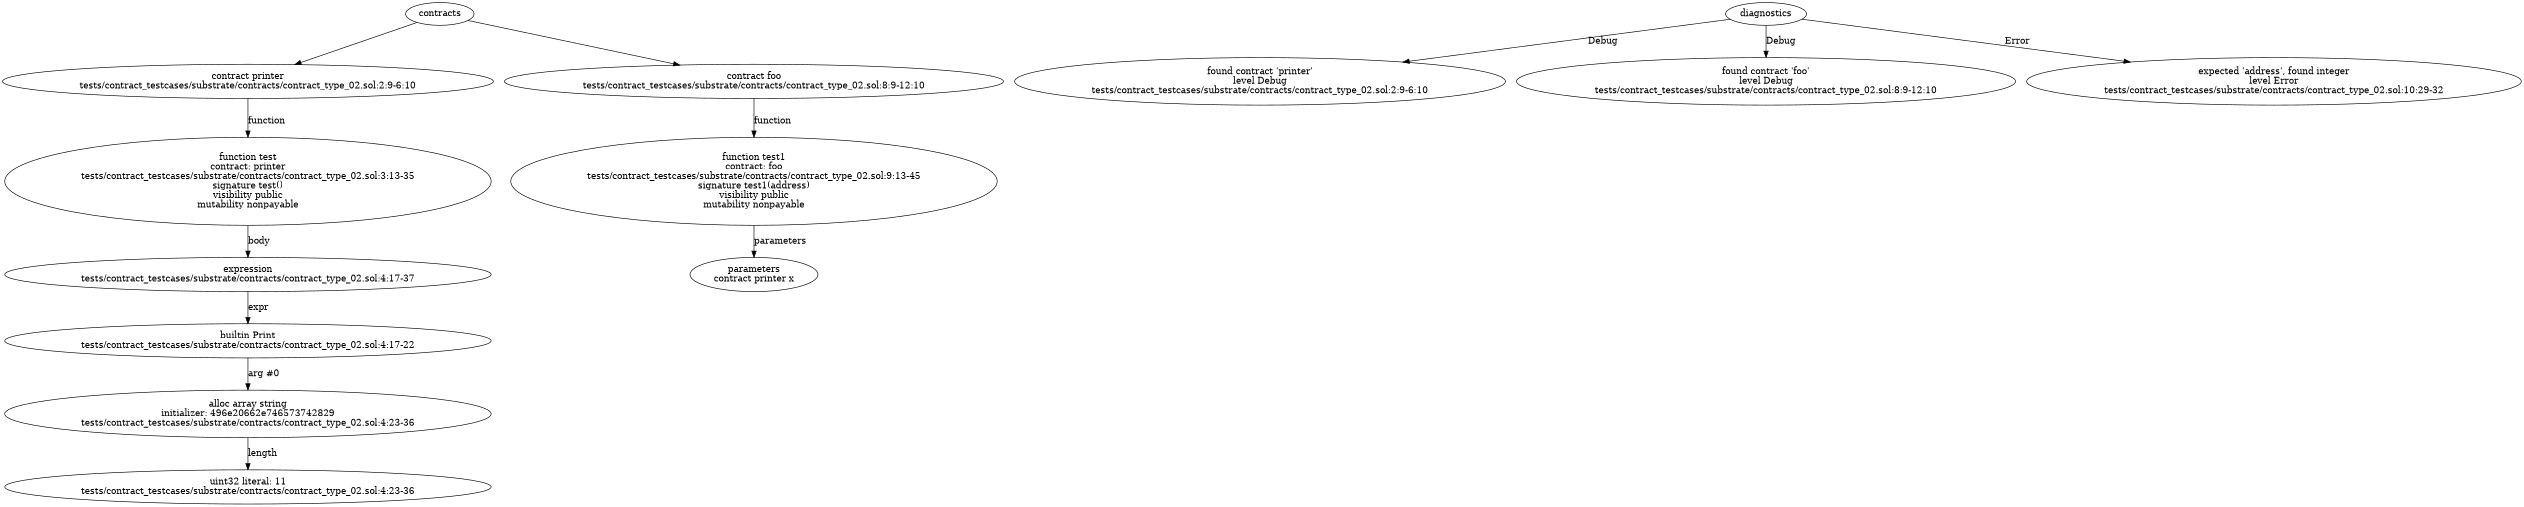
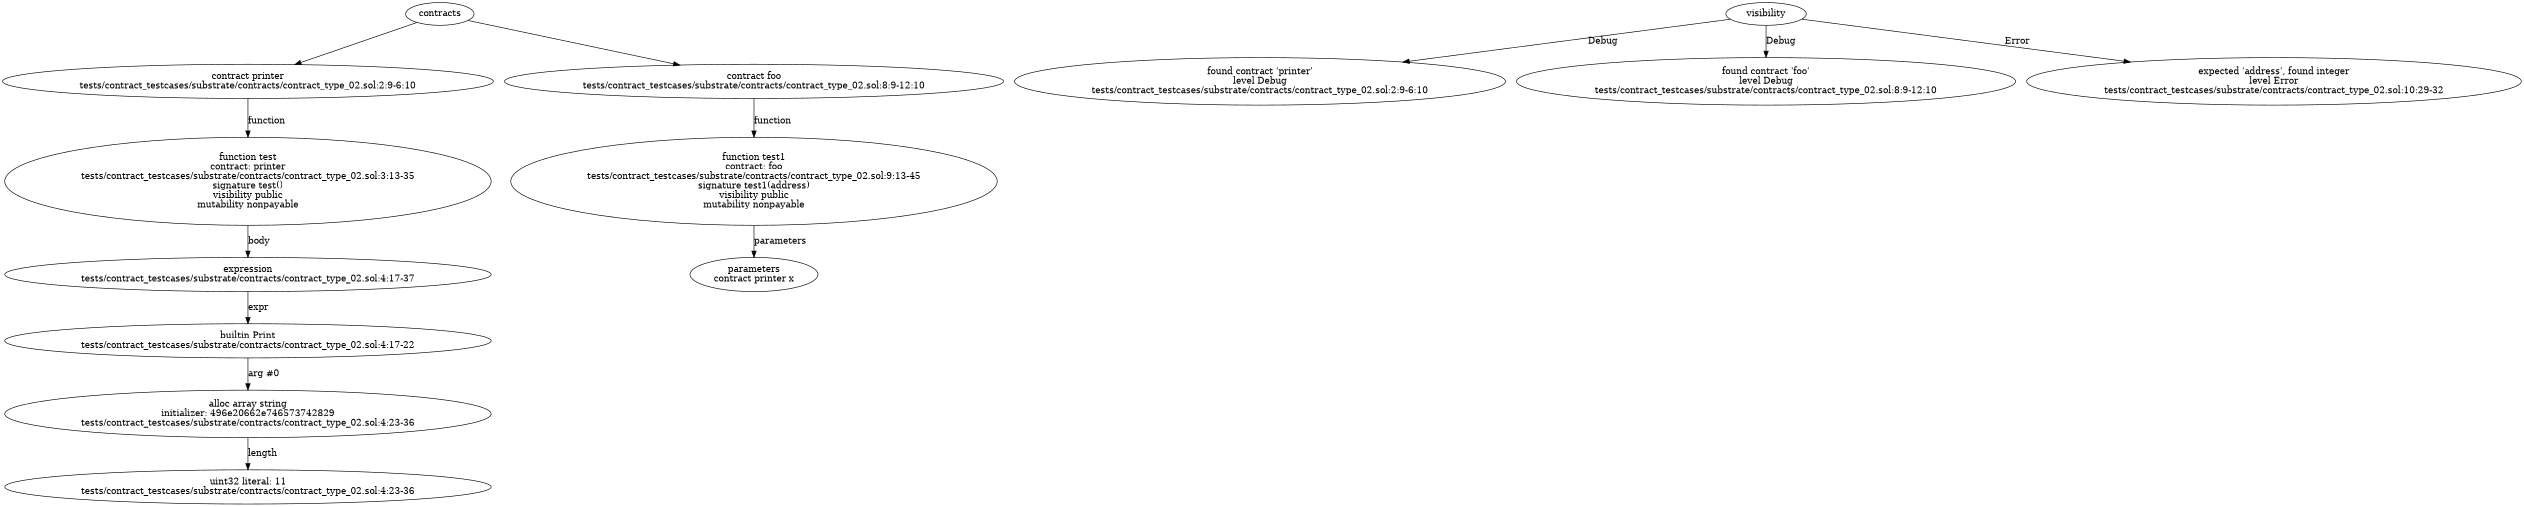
node "diagnostics": label "diagnostics" -> "visibility"
